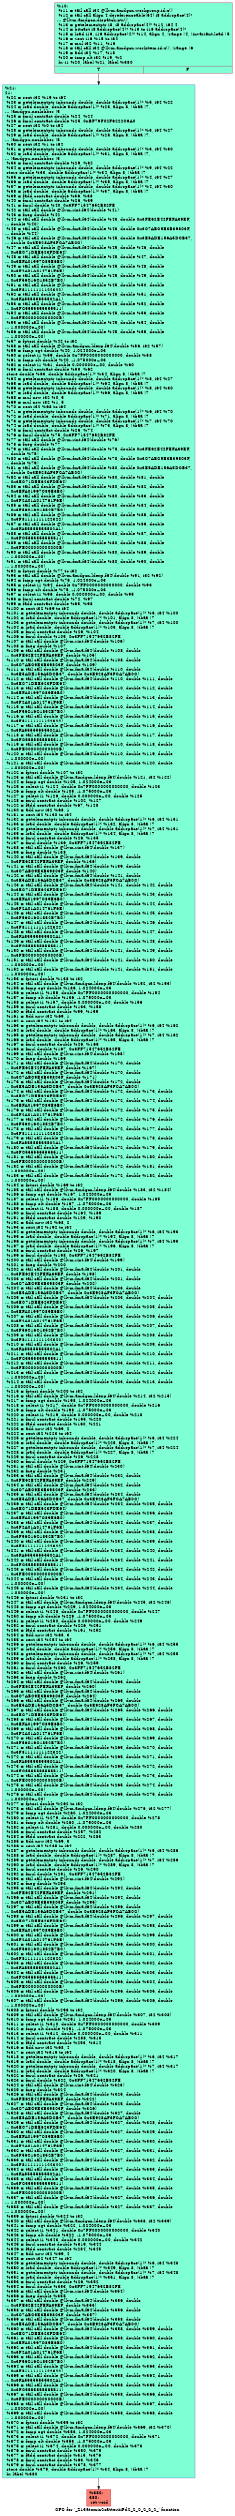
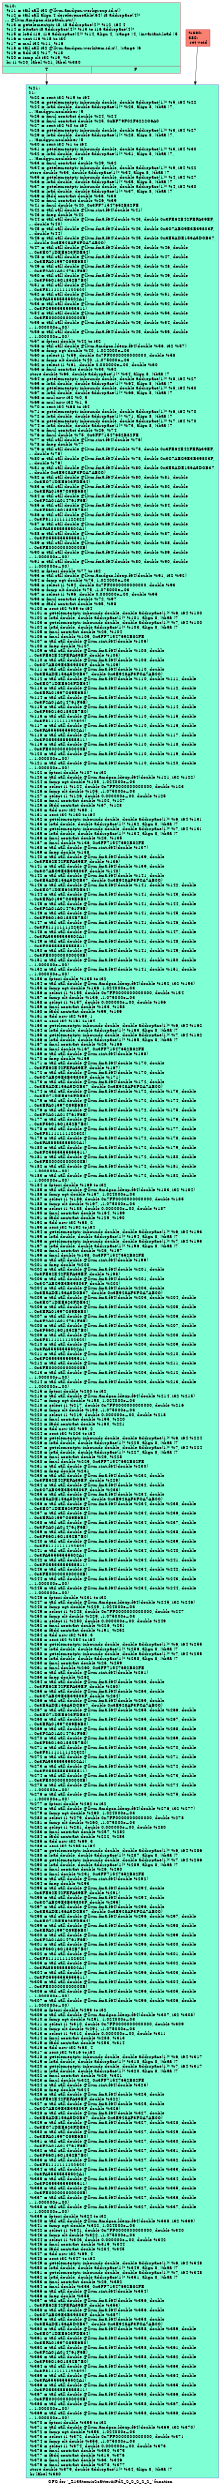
node "%21:": text "%122 = fadd contract double %67, %128" -> "%129 = fadd contract double %67, %128"
edge "%21:" -> "%380:": reversed
